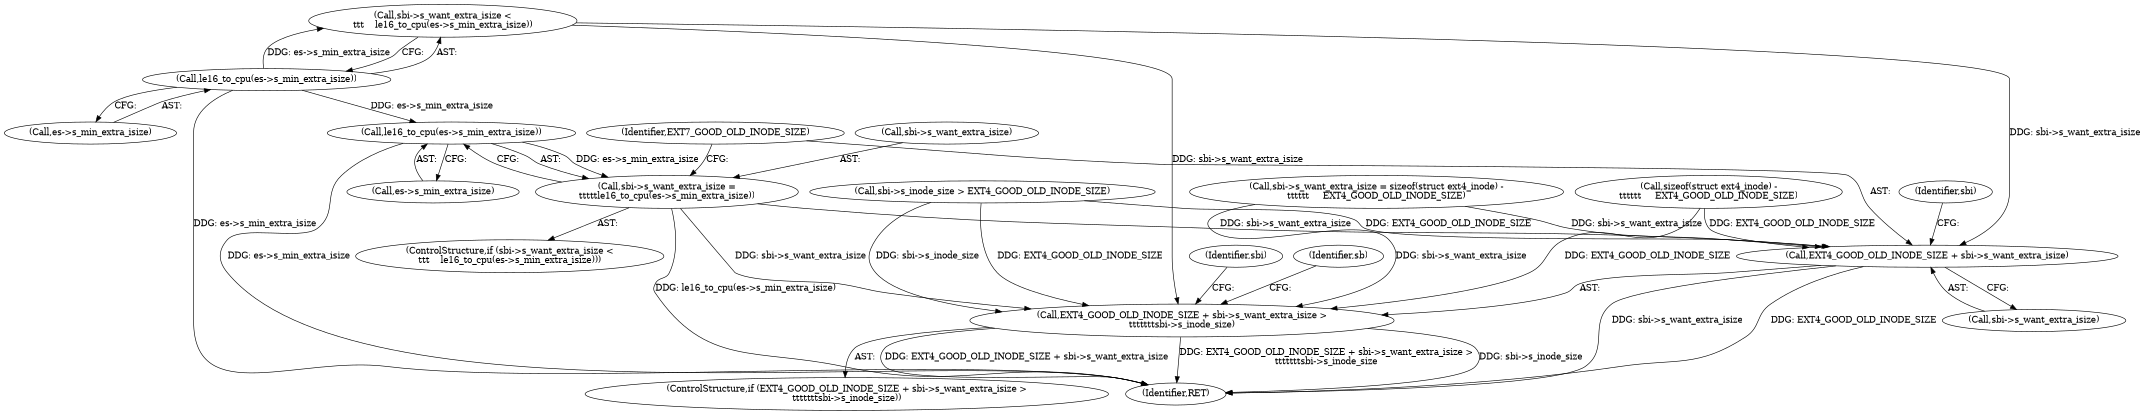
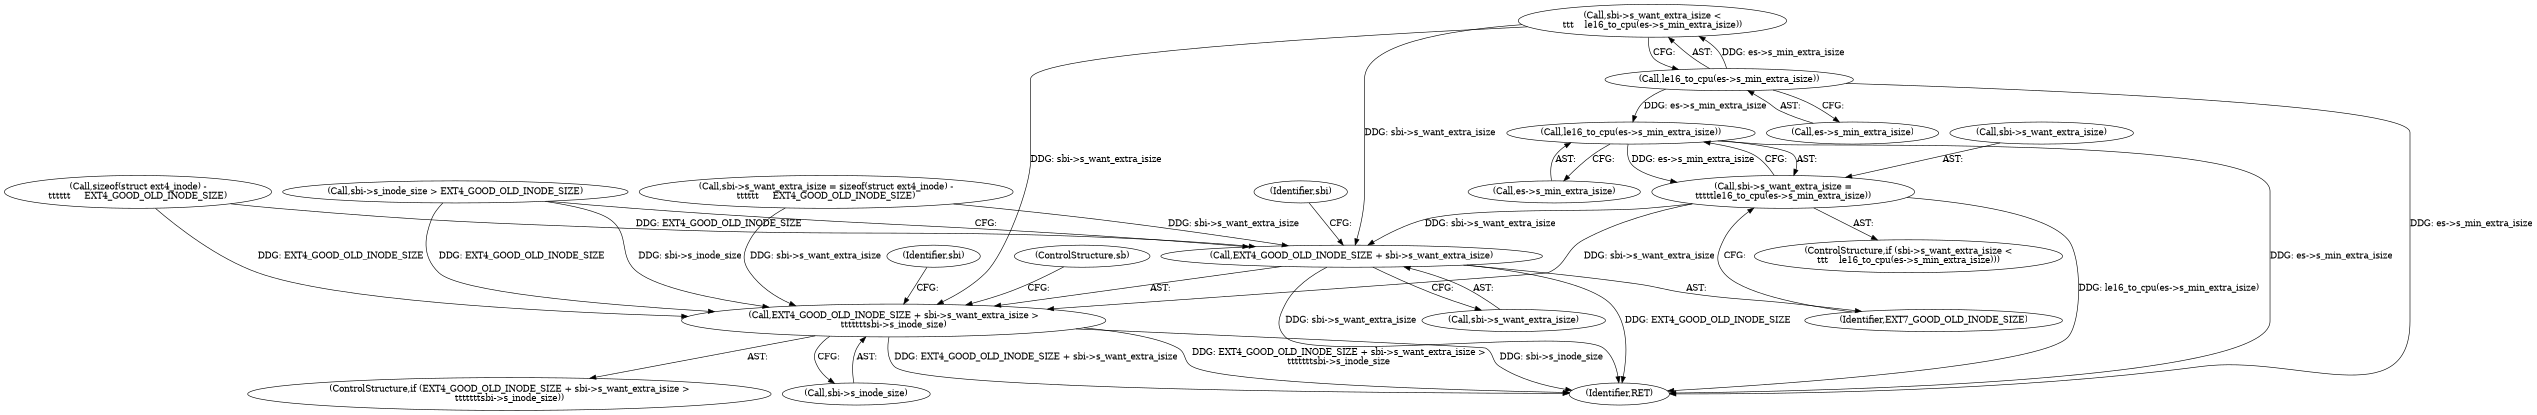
edge "(Identifier,EXT7_GOOD_OLD_INODE_SIZE)" -> "(Call,EXT4_GOOD_OLD_INODE_SIZE + sbi->s_want_extra_isize)": reversed
edge "(Call,sbi->s_inode_size > EXT4_GOOD_OLD_INODE_SIZE)" -> "(Call,EXT4_GOOD_OLD_INODE_SIZE + sbi->s_want_extra_isize)": label "DDG: EXT4_GOOD_OLD_INODE_SIZE" -> "CFG: "
node "(Identifier,sb)": label "(Identifier,sb)" -> "(ControlStructure,sb)"
node "(Call,sbi->s_inode_size)": added
